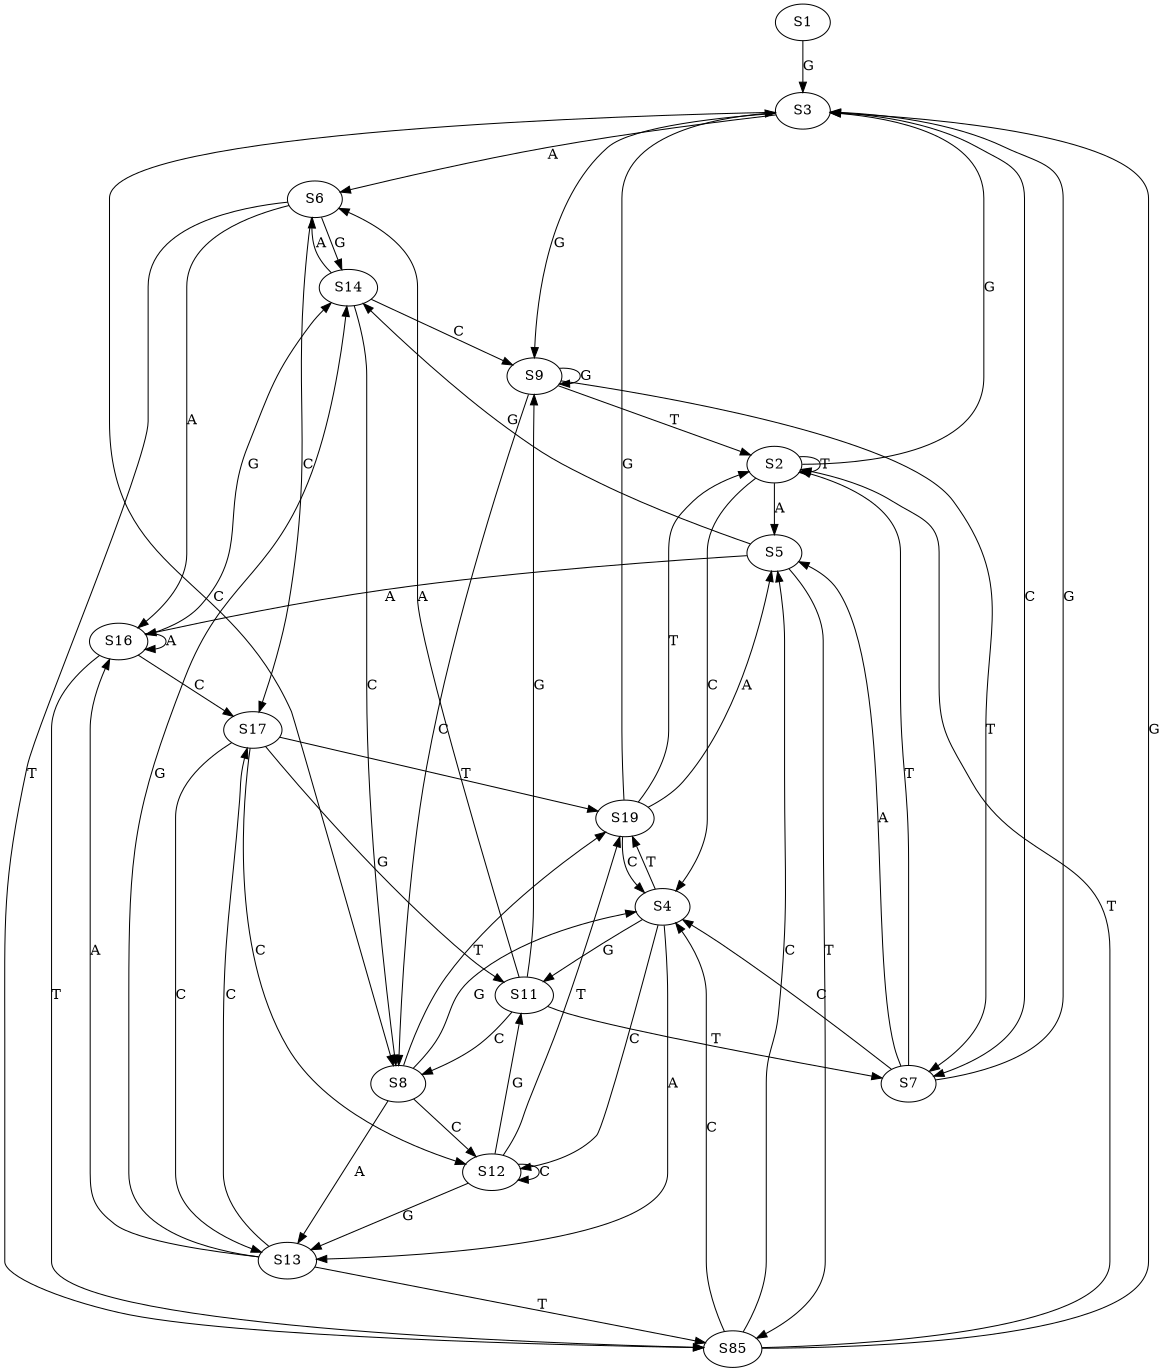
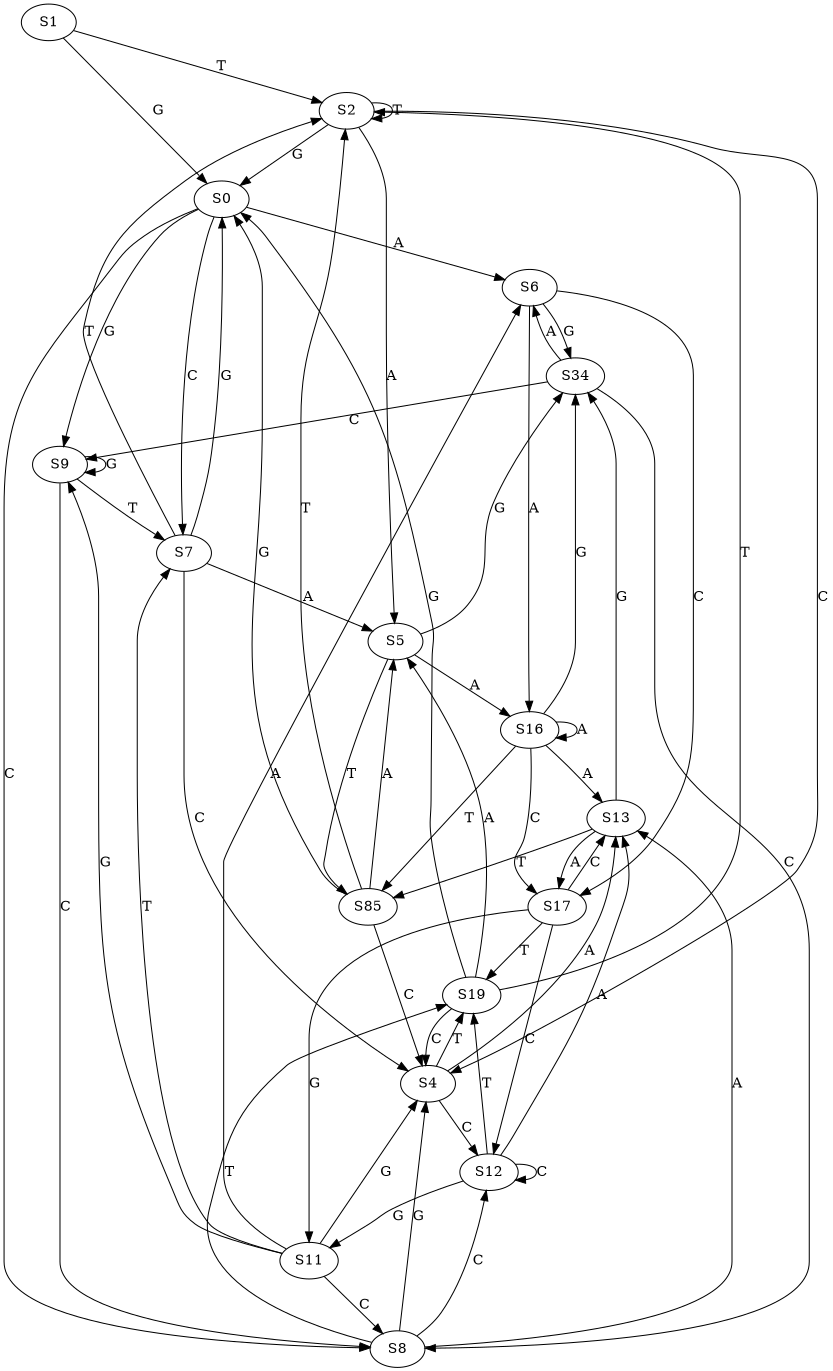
node "S3": label "S3" -> "S0"
node "S14": label "S14" -> "S34"
edge "S9" -> "S2": now "S1" -> "S2"
edge "S4" -> "S11": reversed
edge "S85" -> "S5": label "C" -> "A"
edge "S13" -> "S17": label "C" -> "A"
edge "S13" -> "S16": reversed
edge "S6" -> "S85": removed, label "T"
edge "S12" -> "S13": label "G" -> "A"
